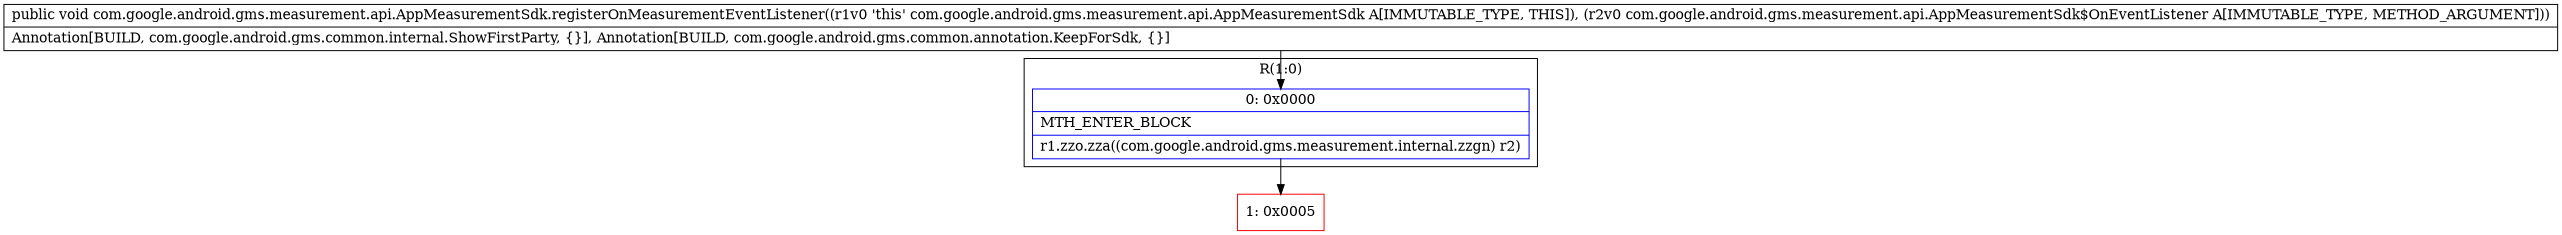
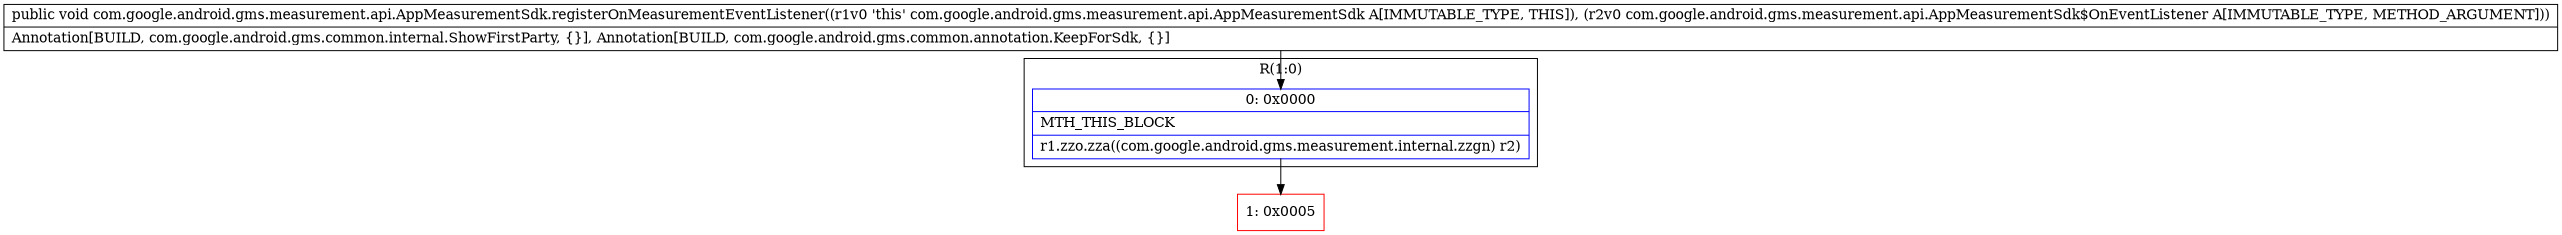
node "0: 0x0000": text "MTH_ENTER_BLOCK" -> "MTH_THIS_BLOCK"
